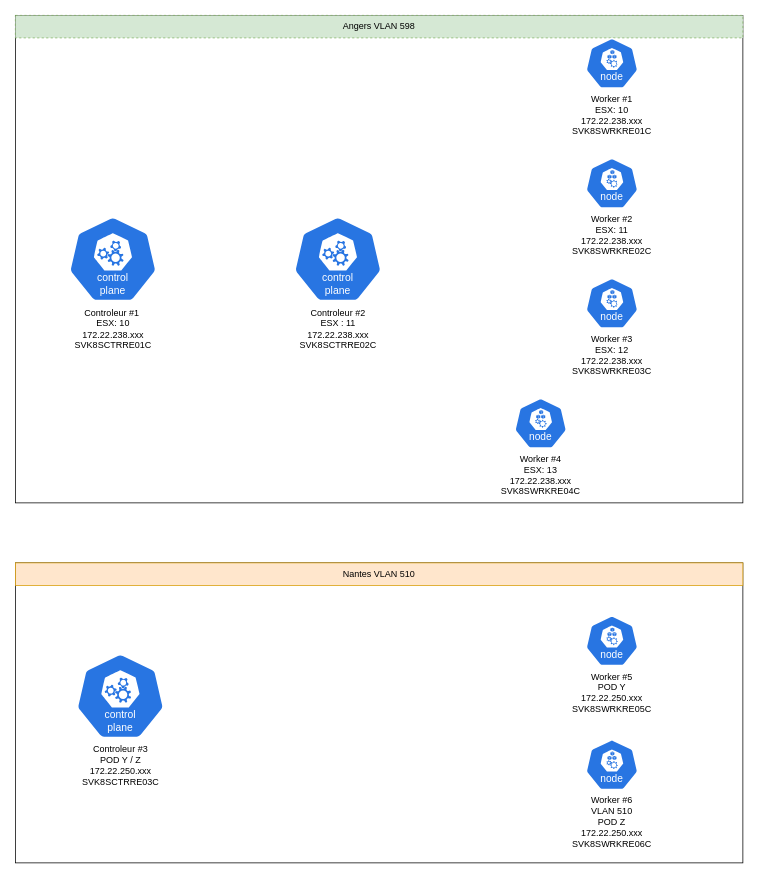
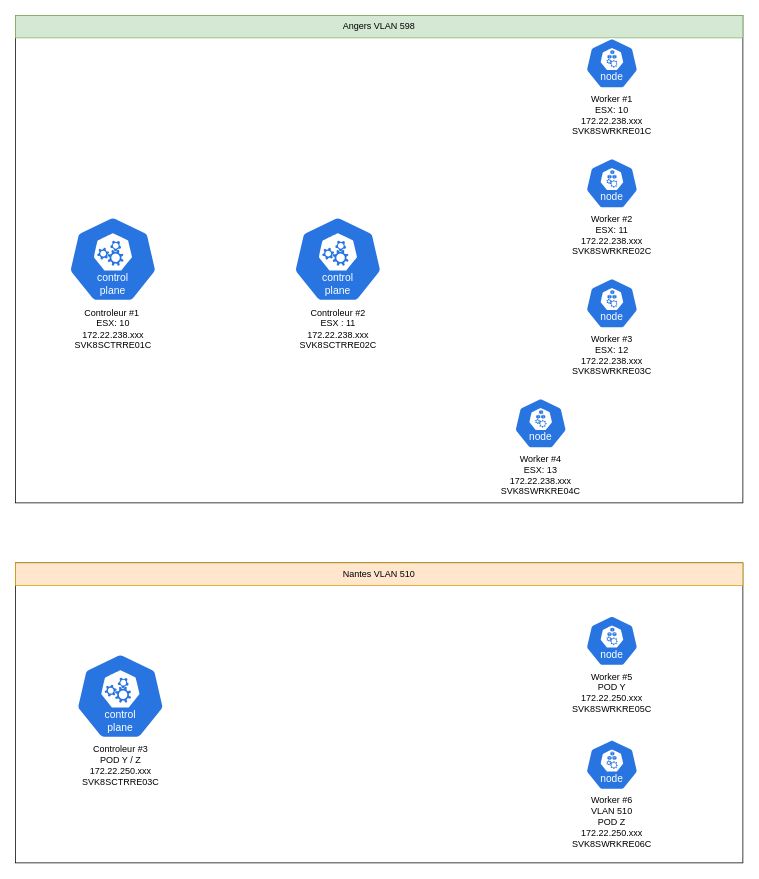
node "Angers VLAN 598": style dashed -> solid
